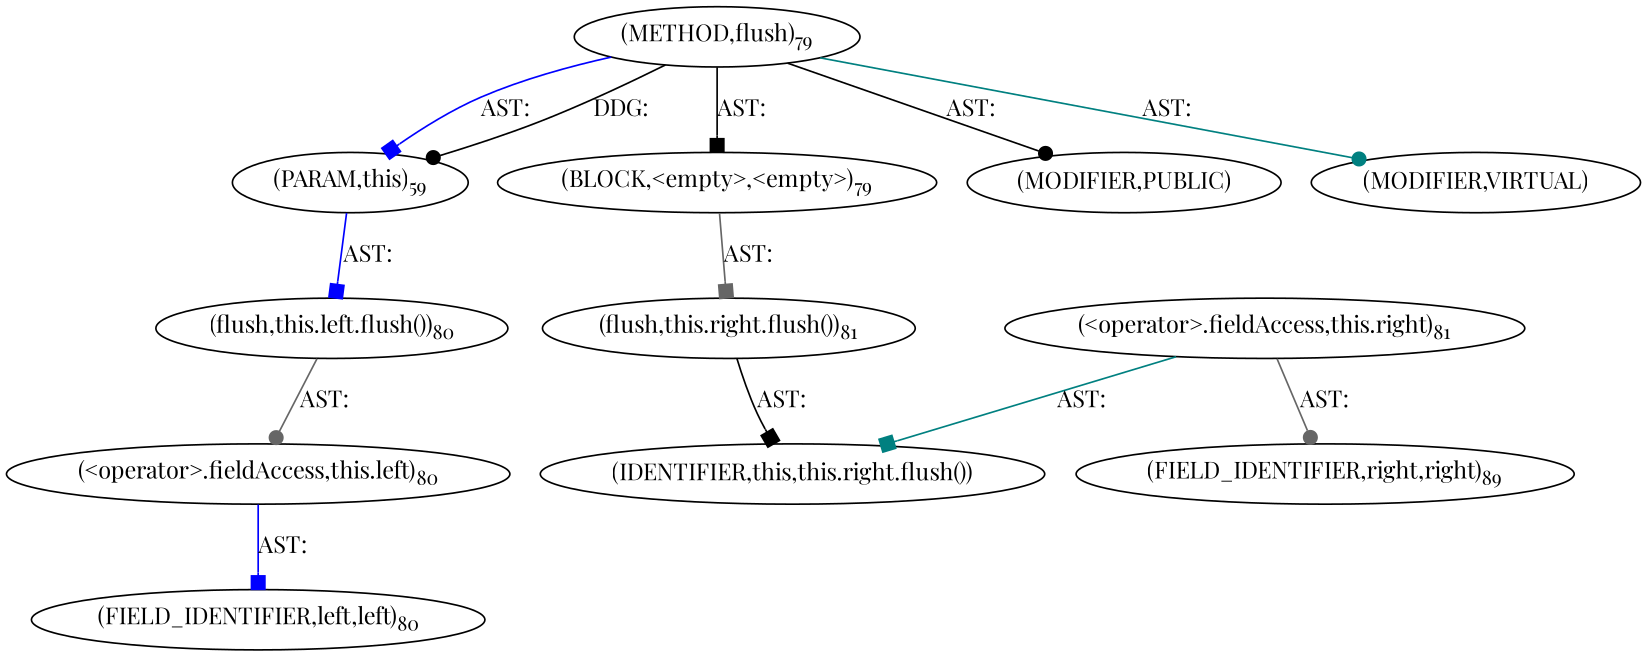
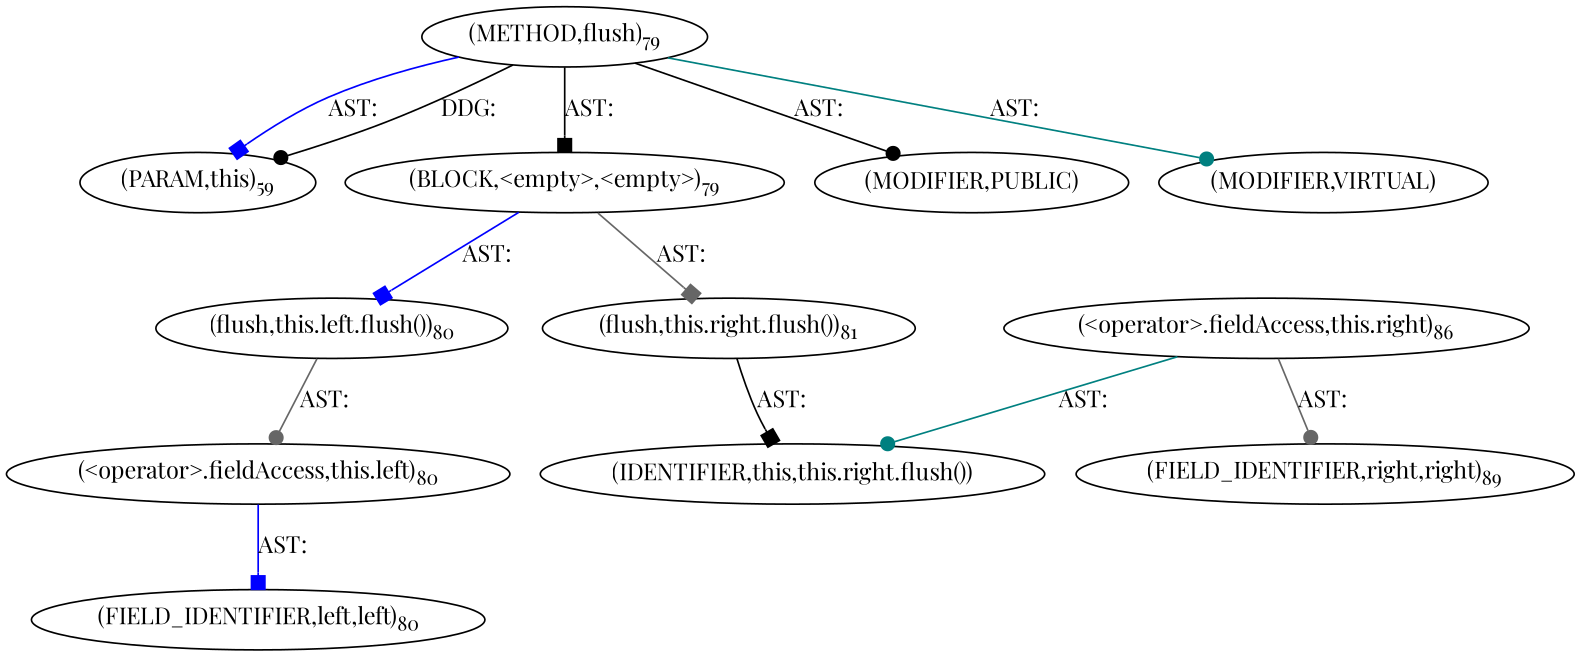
edge "(PARAM,this)" -> "(flush,this.left.flush())": now "(BLOCK,<empty>,<empty>)" -> "(flush,this.left.flush())"
node "(<operator>.fieldAccess,this.right)": text "81" -> "86"
edge "(<operator>.fieldAccess,this.right)" -> "(IDENTIFIER,this,this.right.flush())": arrowhead box -> dot
